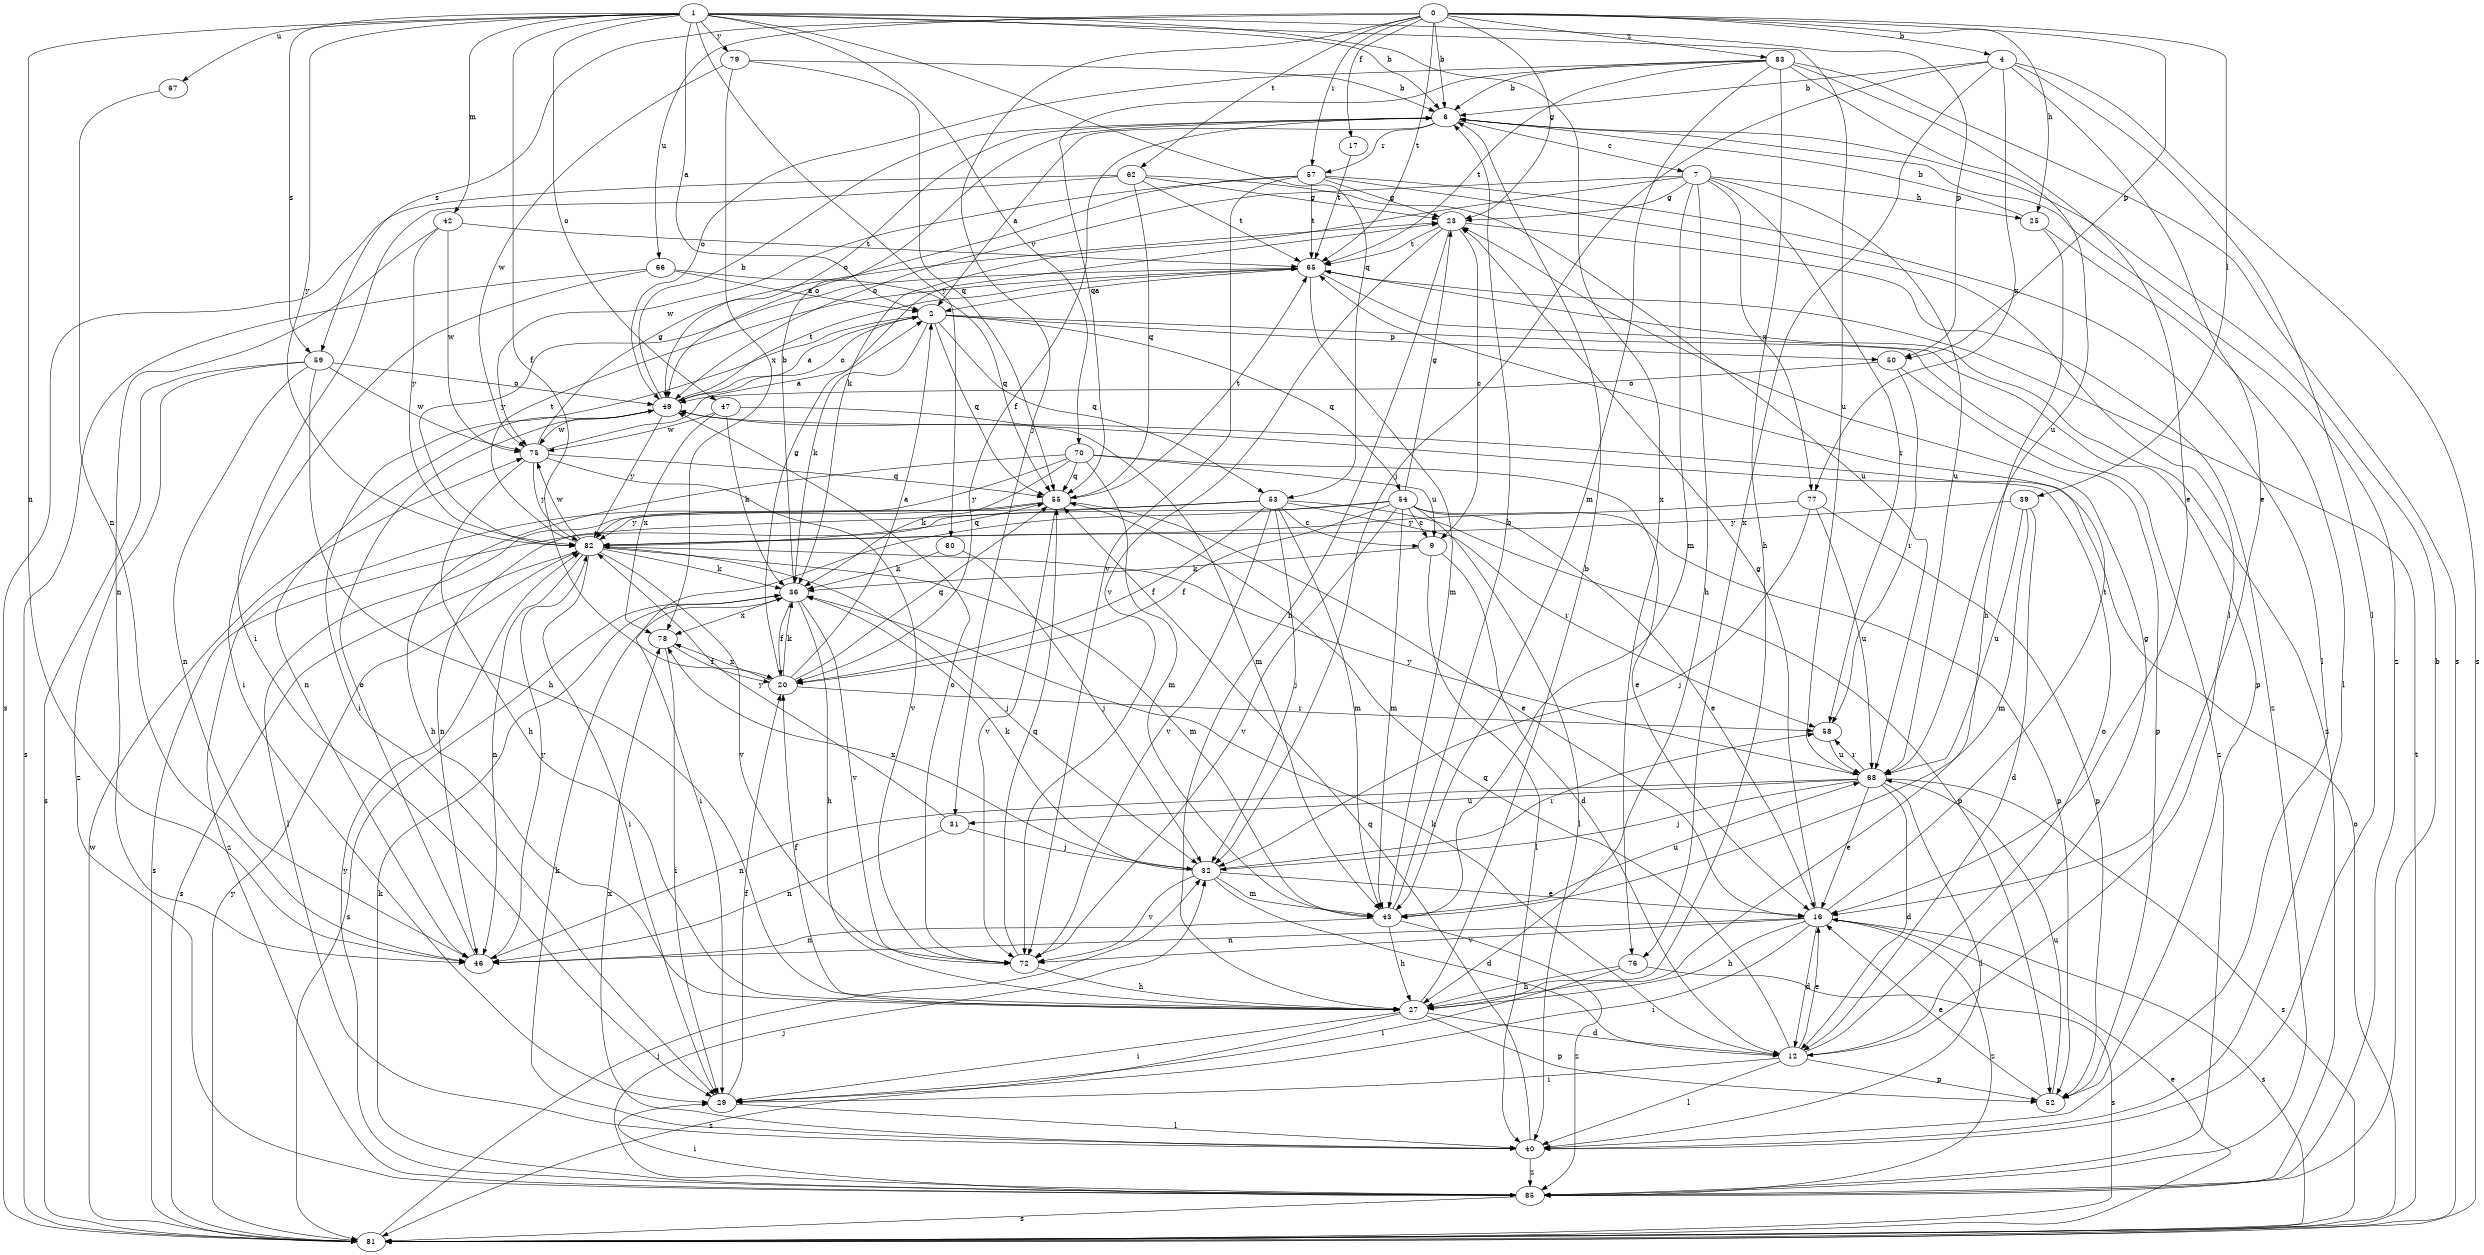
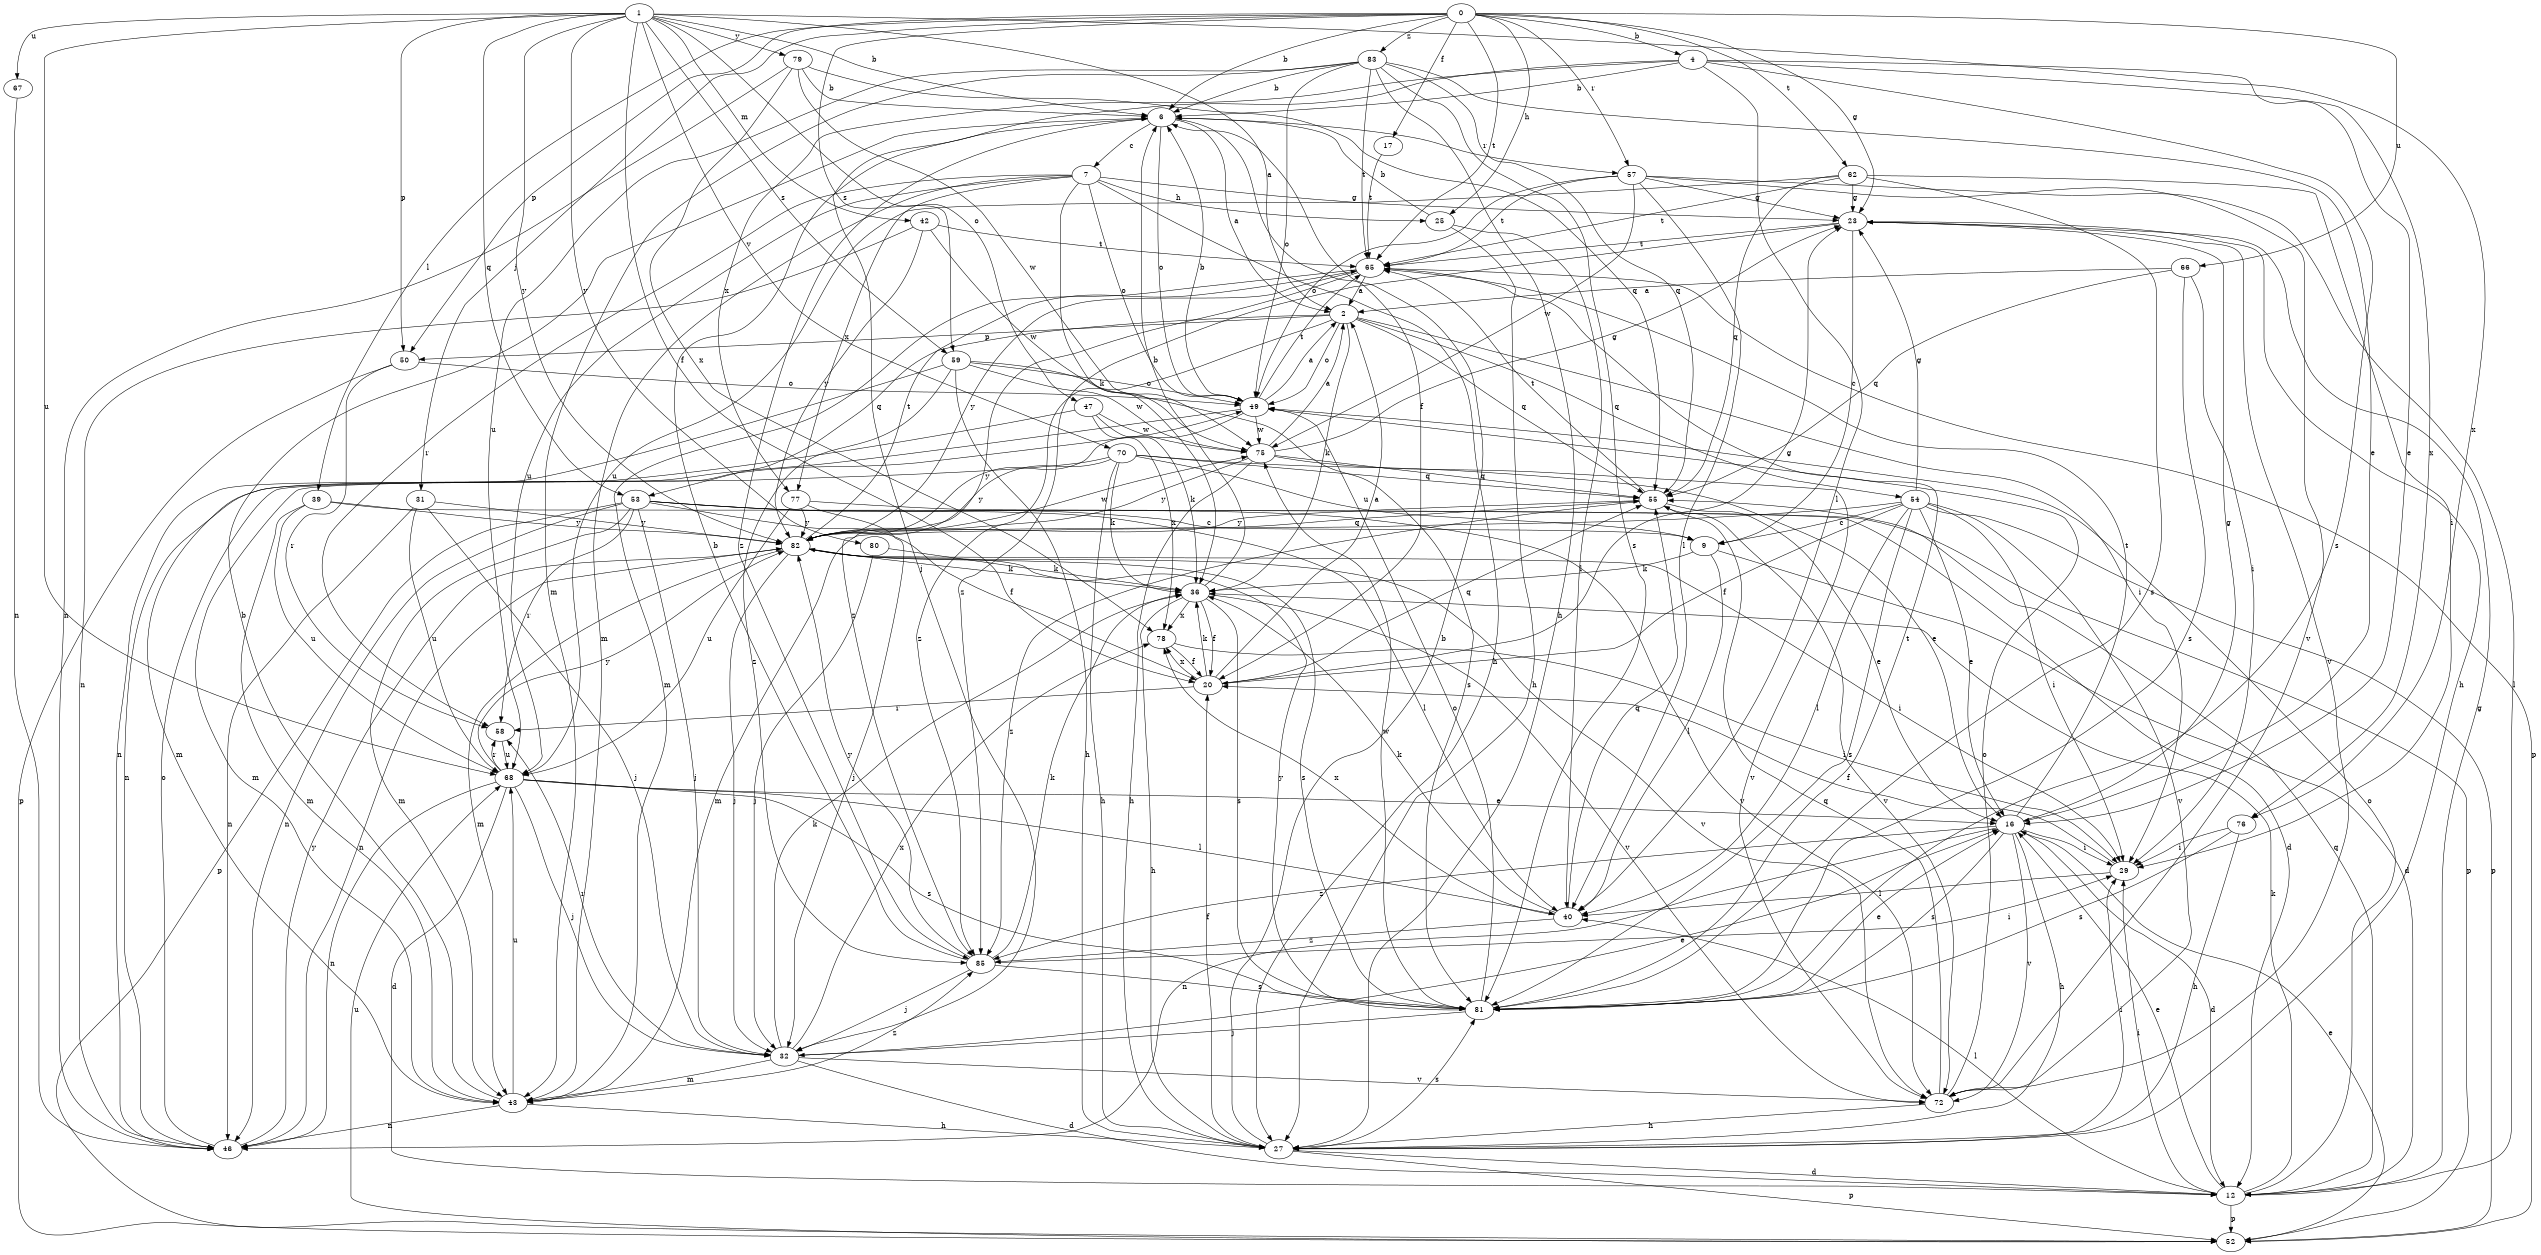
edge "1" -> "46": now "79" -> "46"
edge "68" -> "31": reversed
